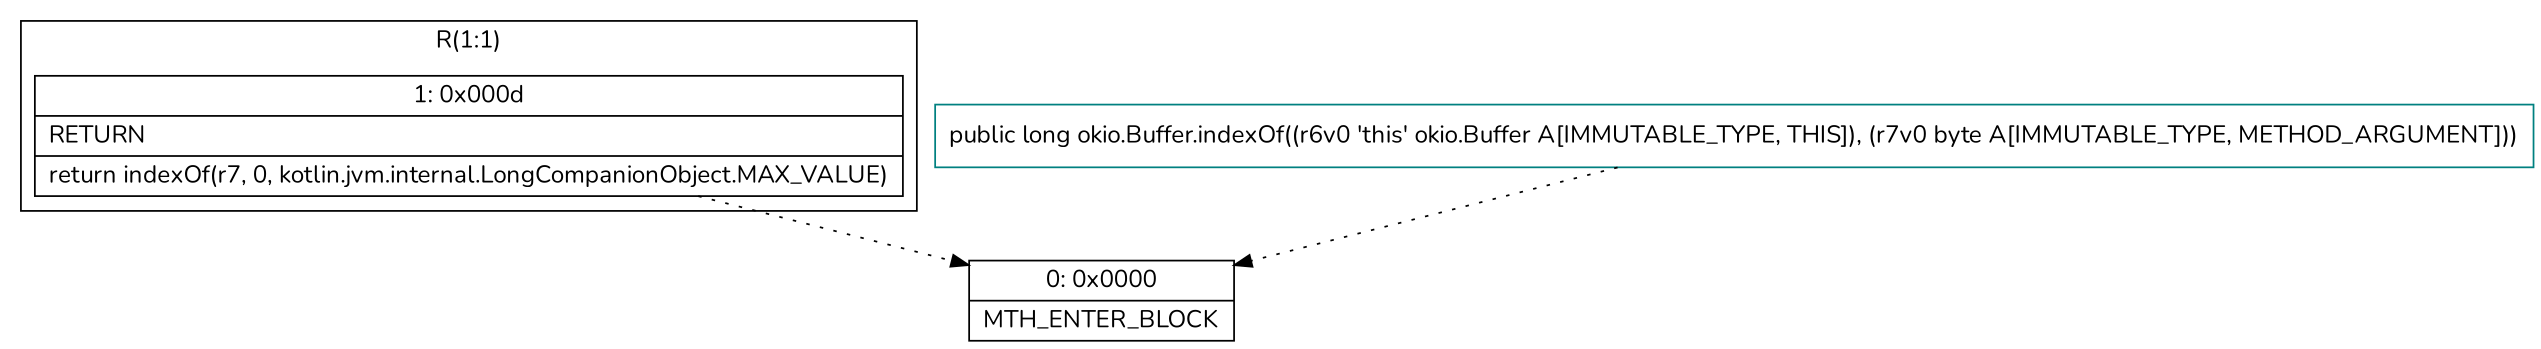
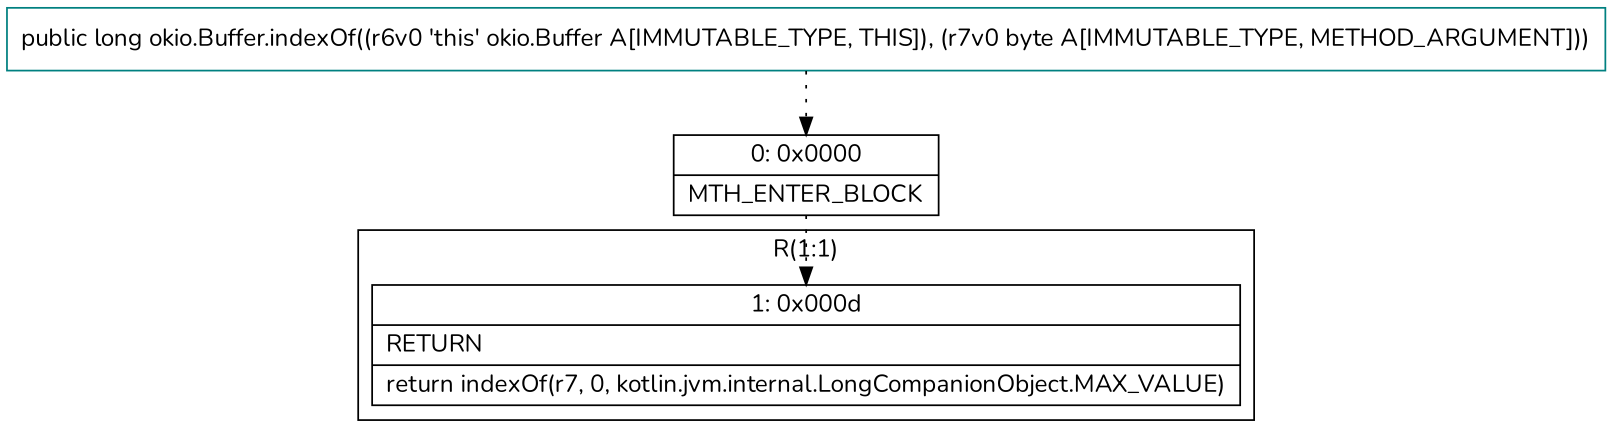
edge "1: 0x000d" -> "0: 0x0000": reversed
